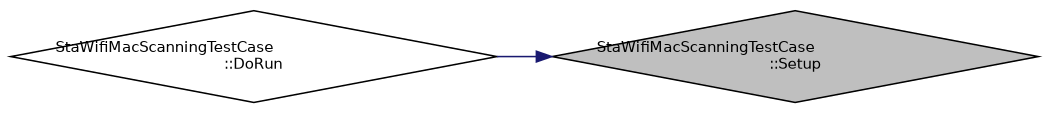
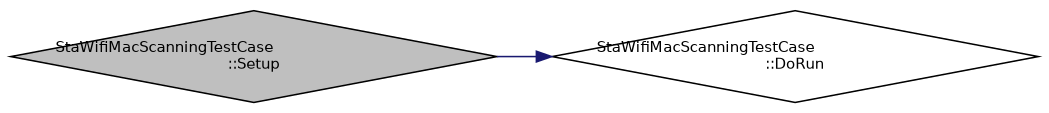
edge "StaWifiMacScanningTestCase ::DoRun" -> "StaWifiMacScanningTestCase ::Setup": reversed
